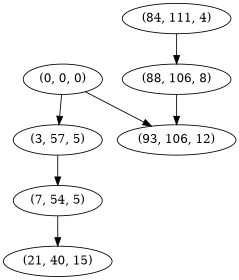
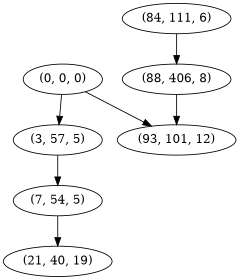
node "(84, 111, 4)": label "(84, 111, 4)" -> "(84, 111, 6)"
node "(88, 106, 8)": label "(88, 106, 8)" -> "(88, 406, 8)"
node "(93, 106, 12)": label "(93, 106, 12)" -> "(93, 101, 12)"
node "(21, 40, 15)": label "(21, 40, 15)" -> "(21, 40, 19)"
